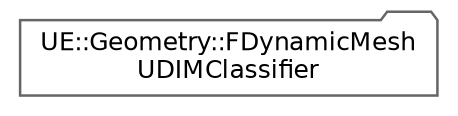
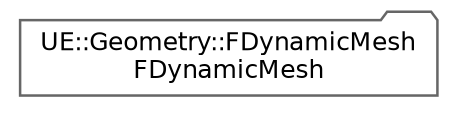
node "UE::Geometry::FDynamicMesh UDIMClassifier": label "UE::Geometry::FDynamicMesh UDIMClassifier" -> "UE::Geometry::FDynamicMesh FDynamicMesh"
